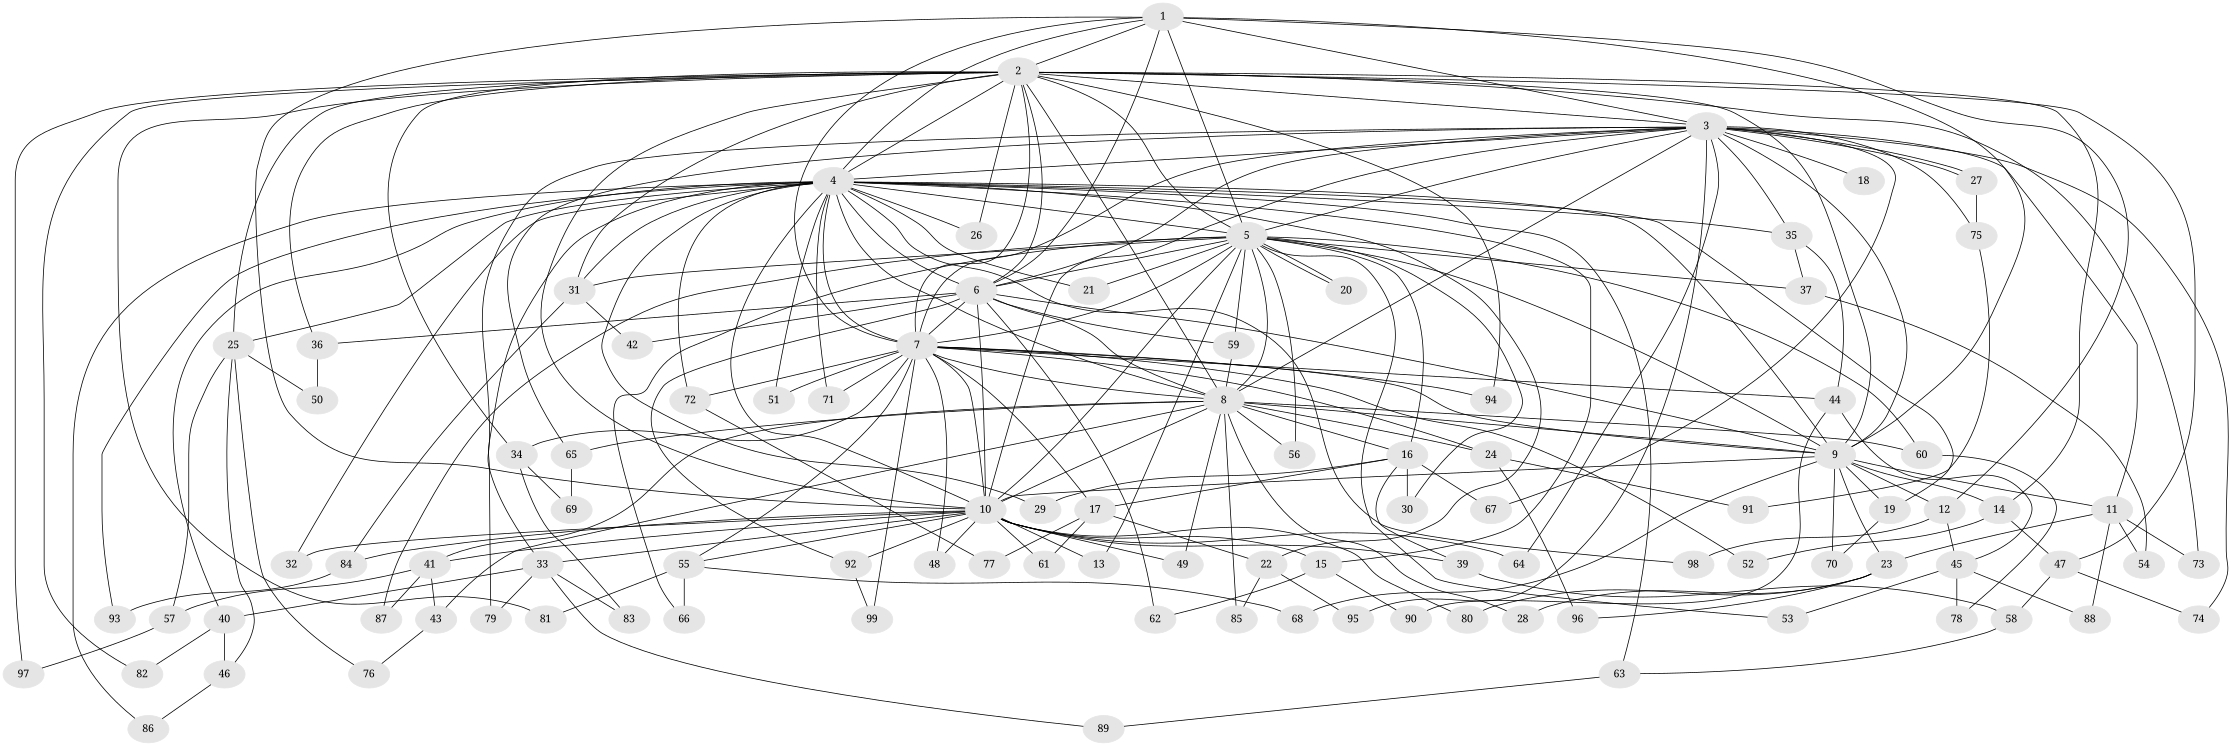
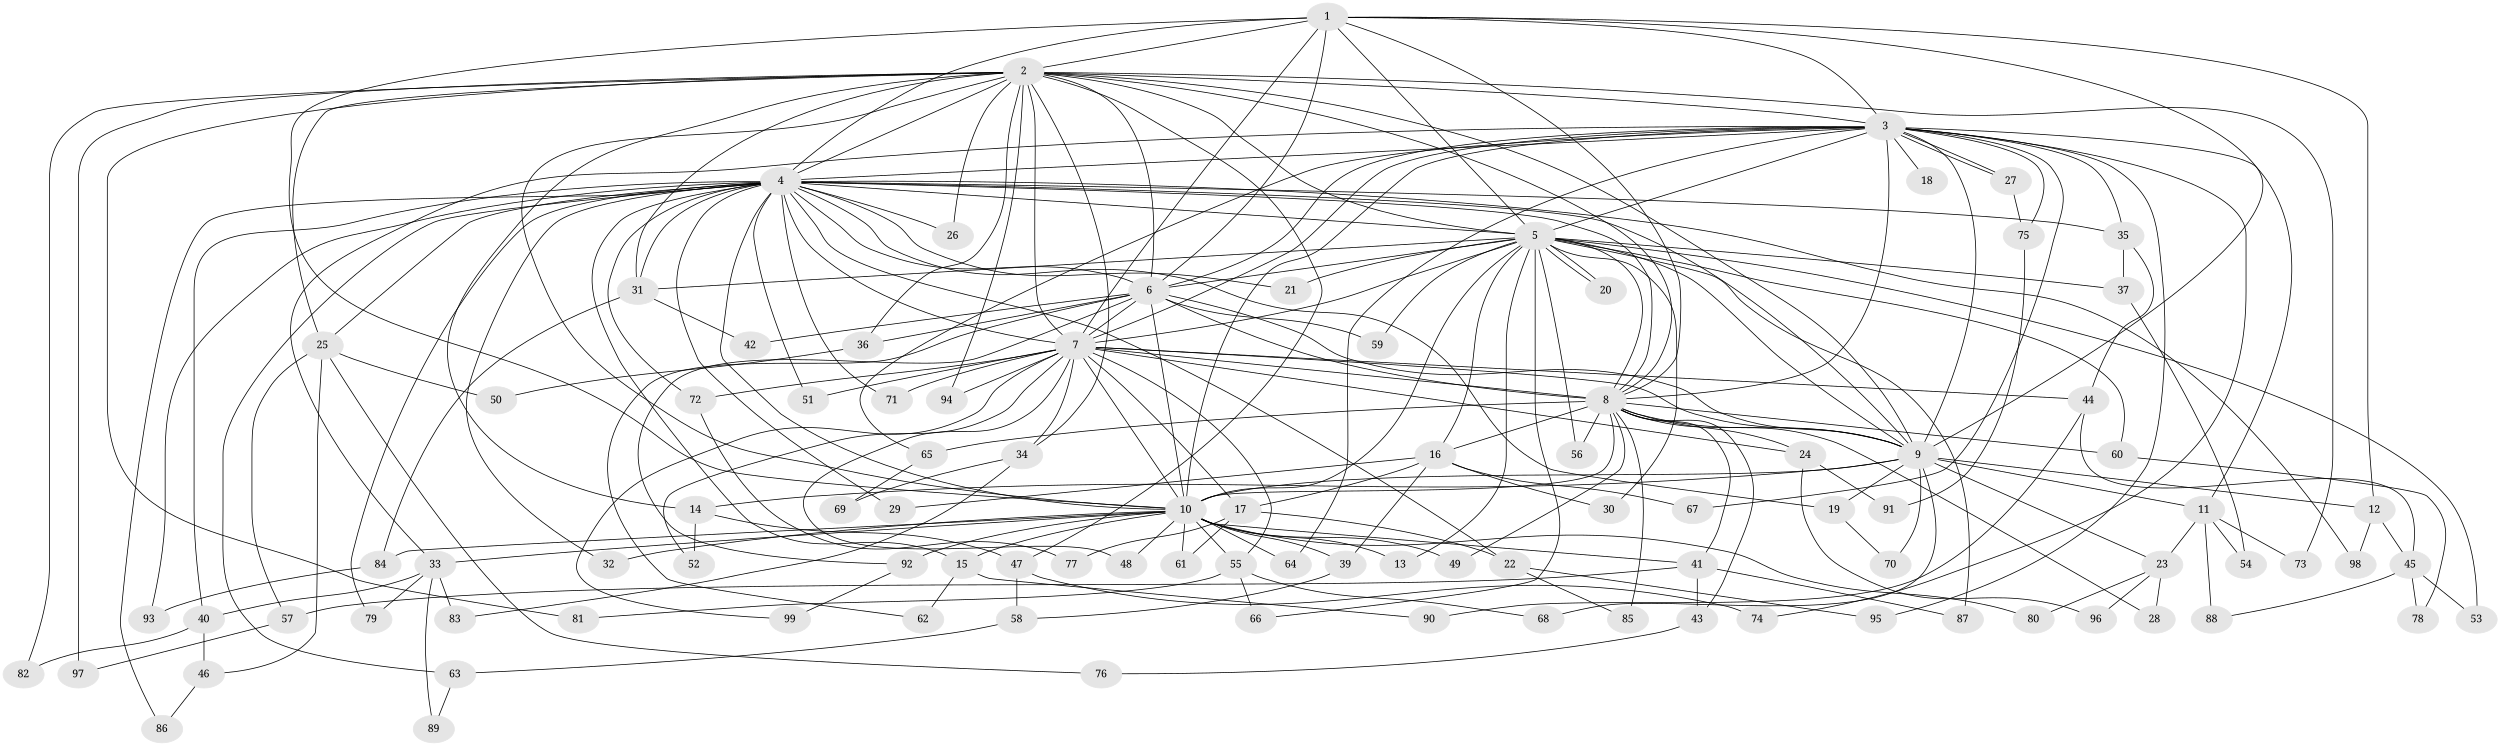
edge "59" -- "8": now "1" -- "8"
